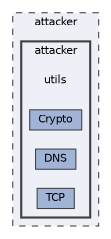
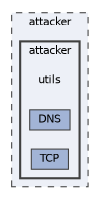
node "Crypto": removed
